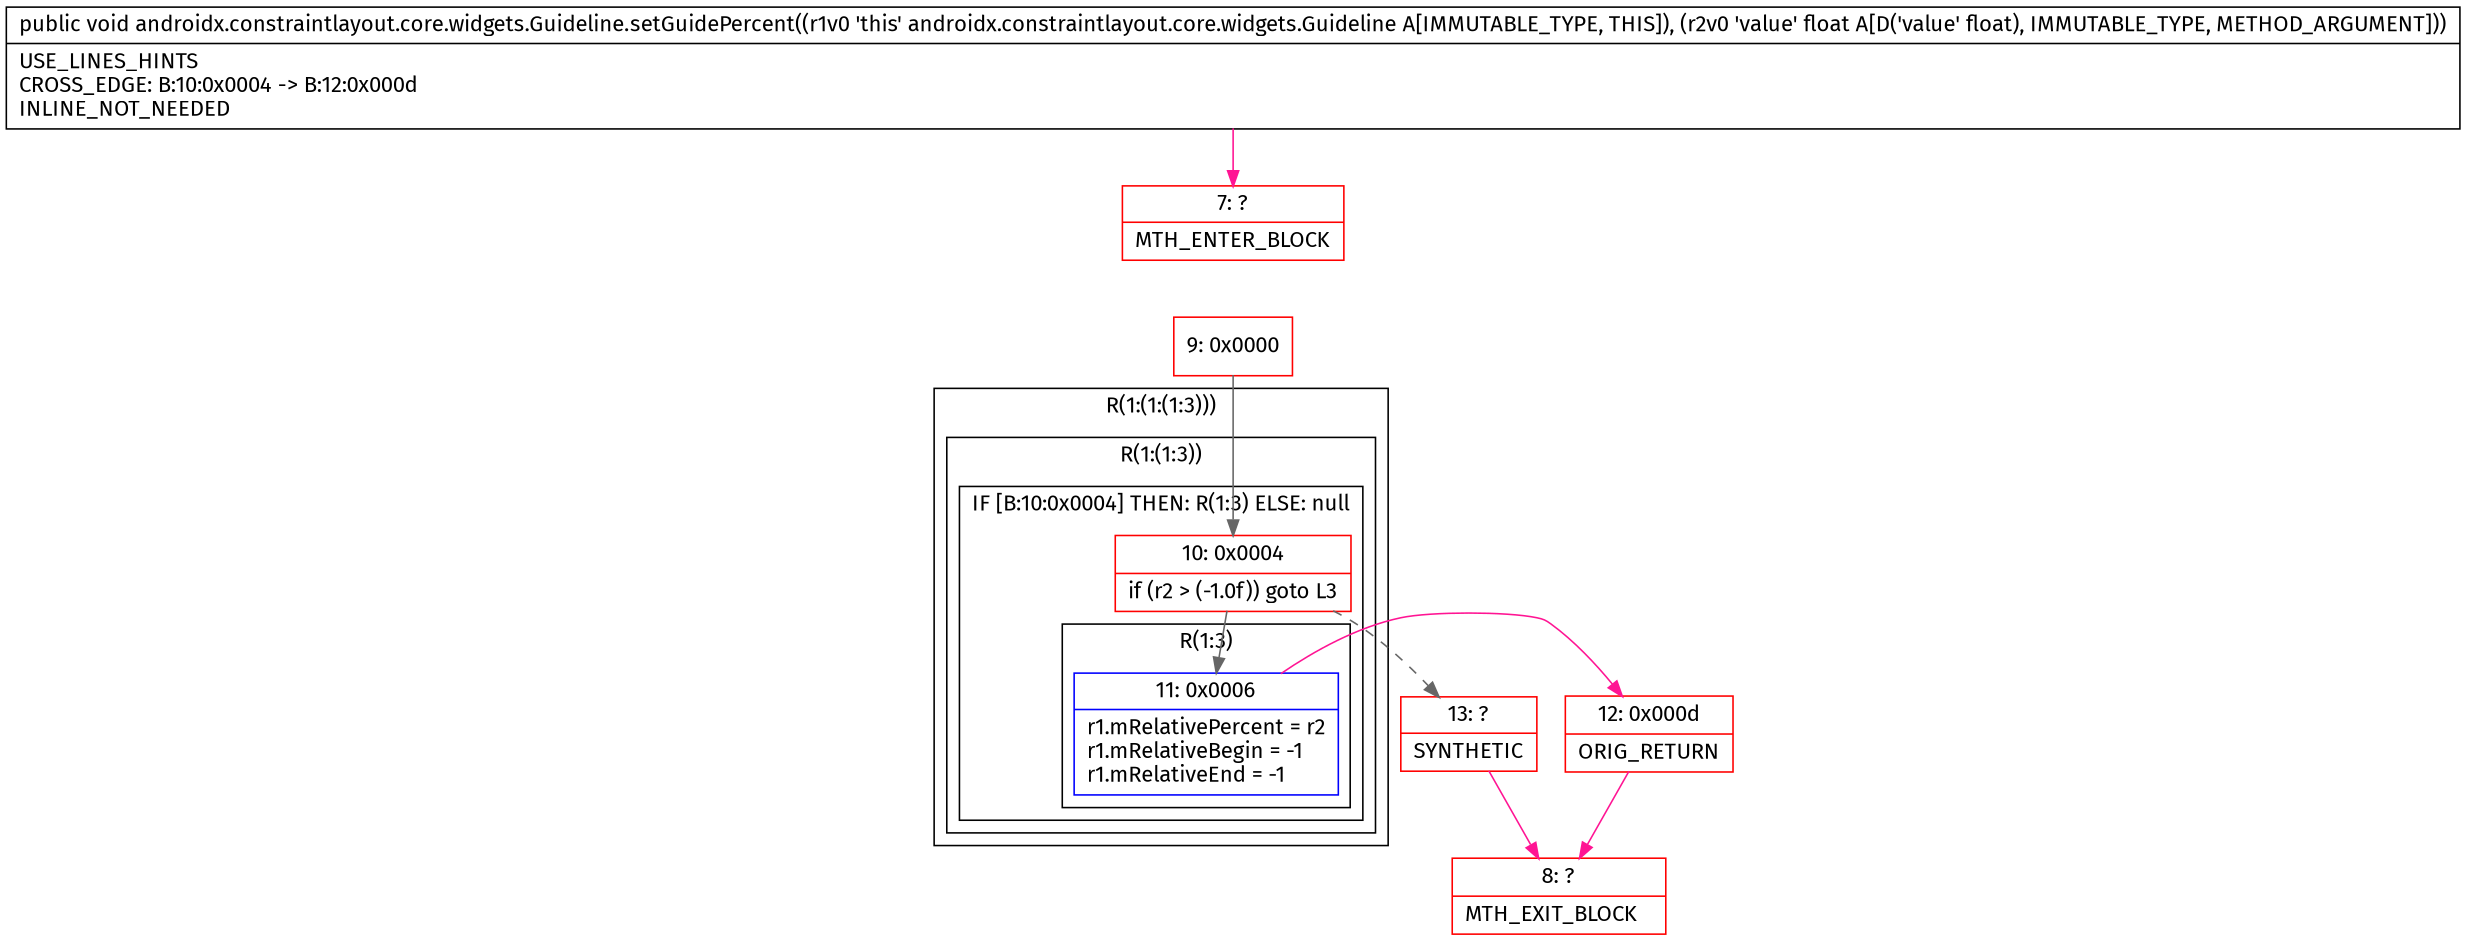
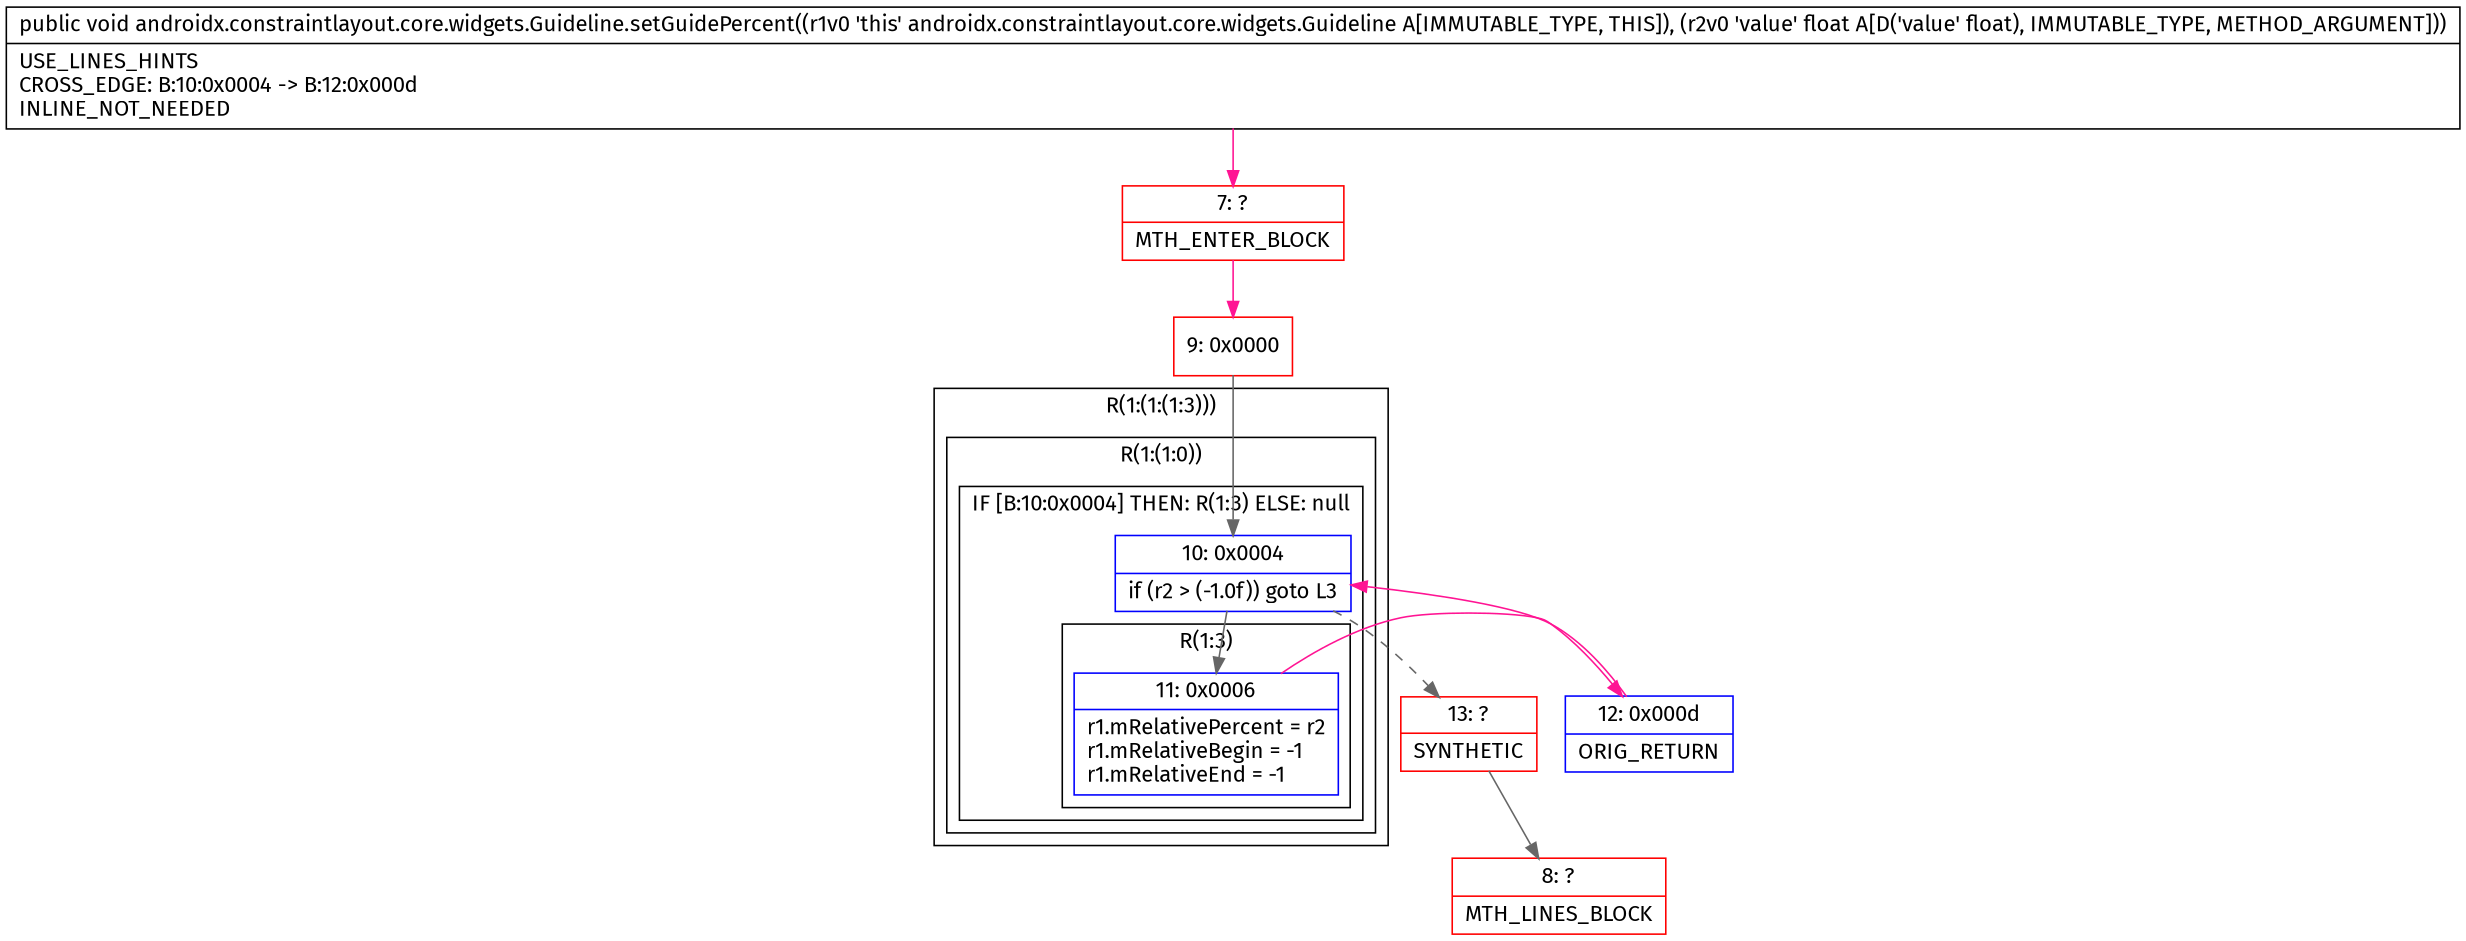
edge "7: ?" -> "9: 0x0000": added
cluster "R(1:(1:3))": label "R(1:(1:3))" -> "R(1:(1:0))"
node "10: 0x0004": color red -> blue
node "12: 0x000d": color red -> blue
edge "13: ?" -> "8: ?": color deeppink -> gray40
edge "12: 0x000d" -> "8: ?": now "12: 0x000d" -> "10: 0x0004"
node "8: ?": text "MTH_EXIT_BLOCK" -> "MTH_LINES_BLOCK"
